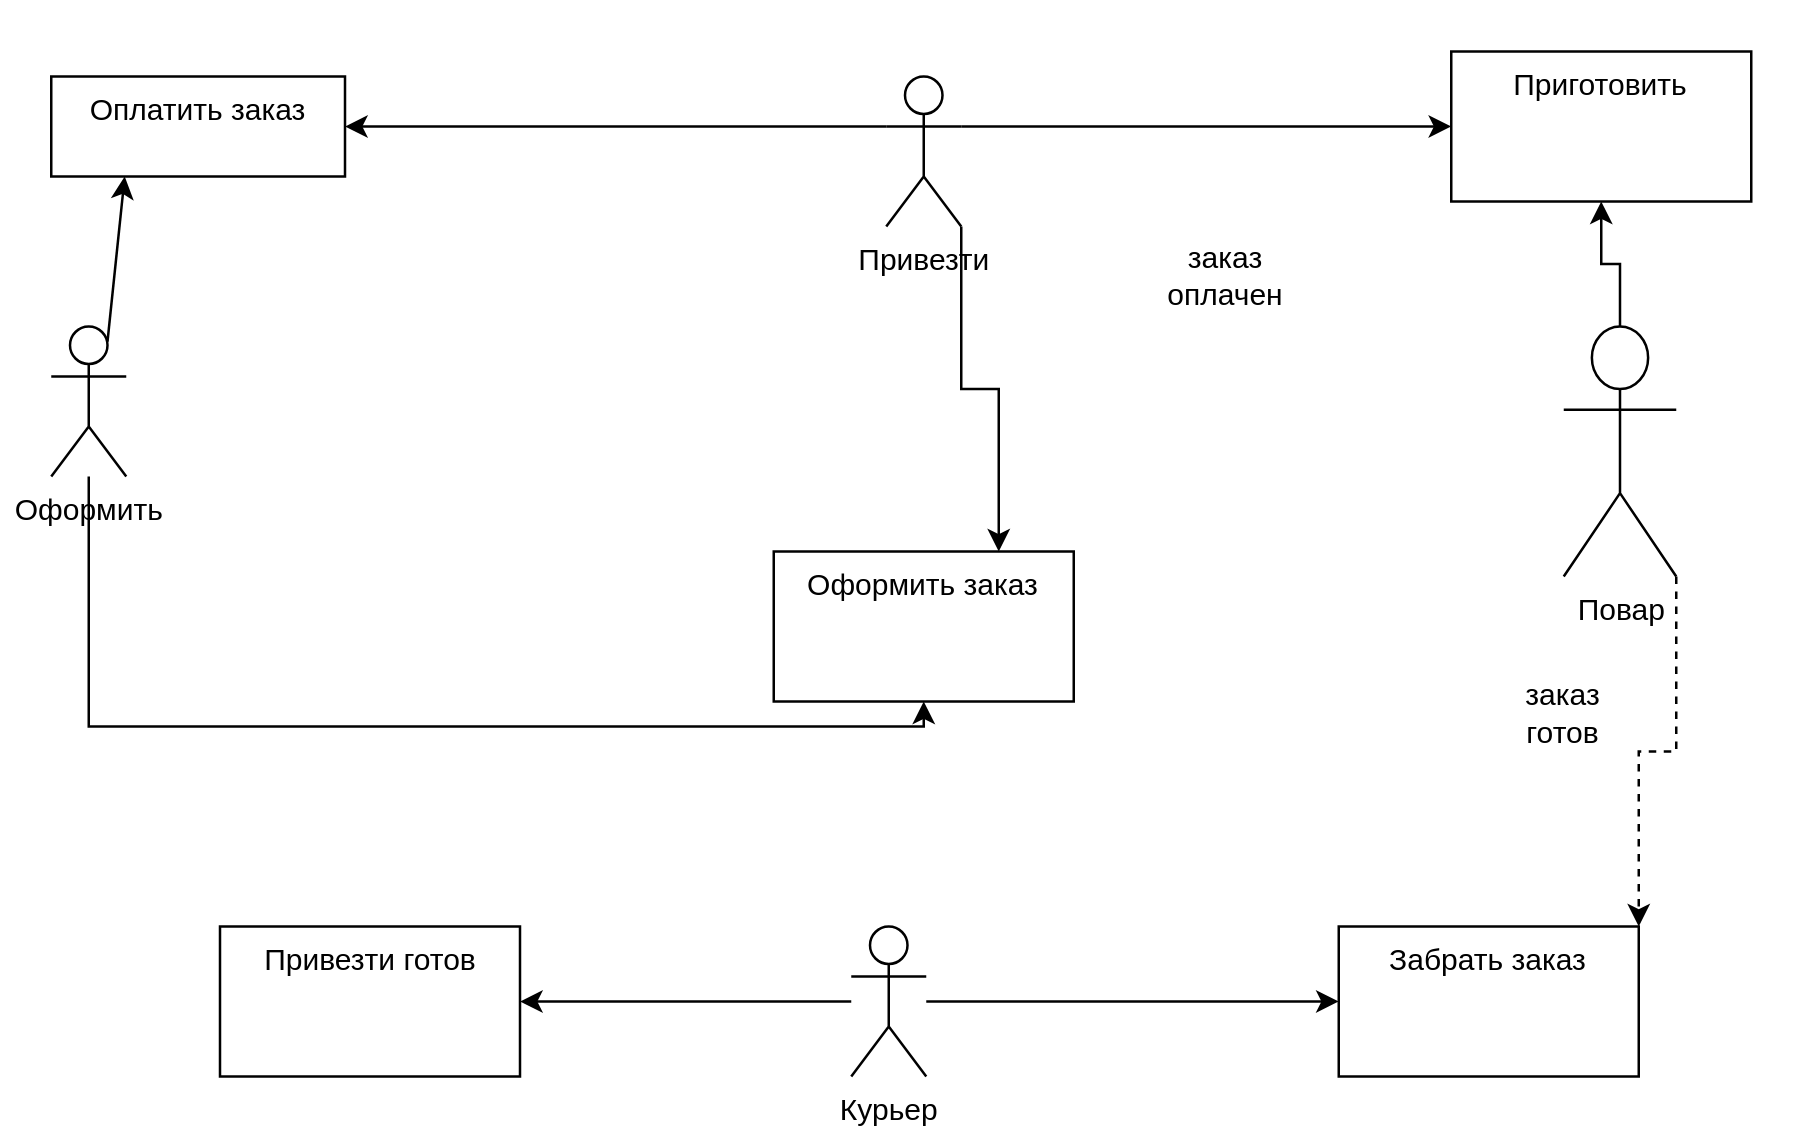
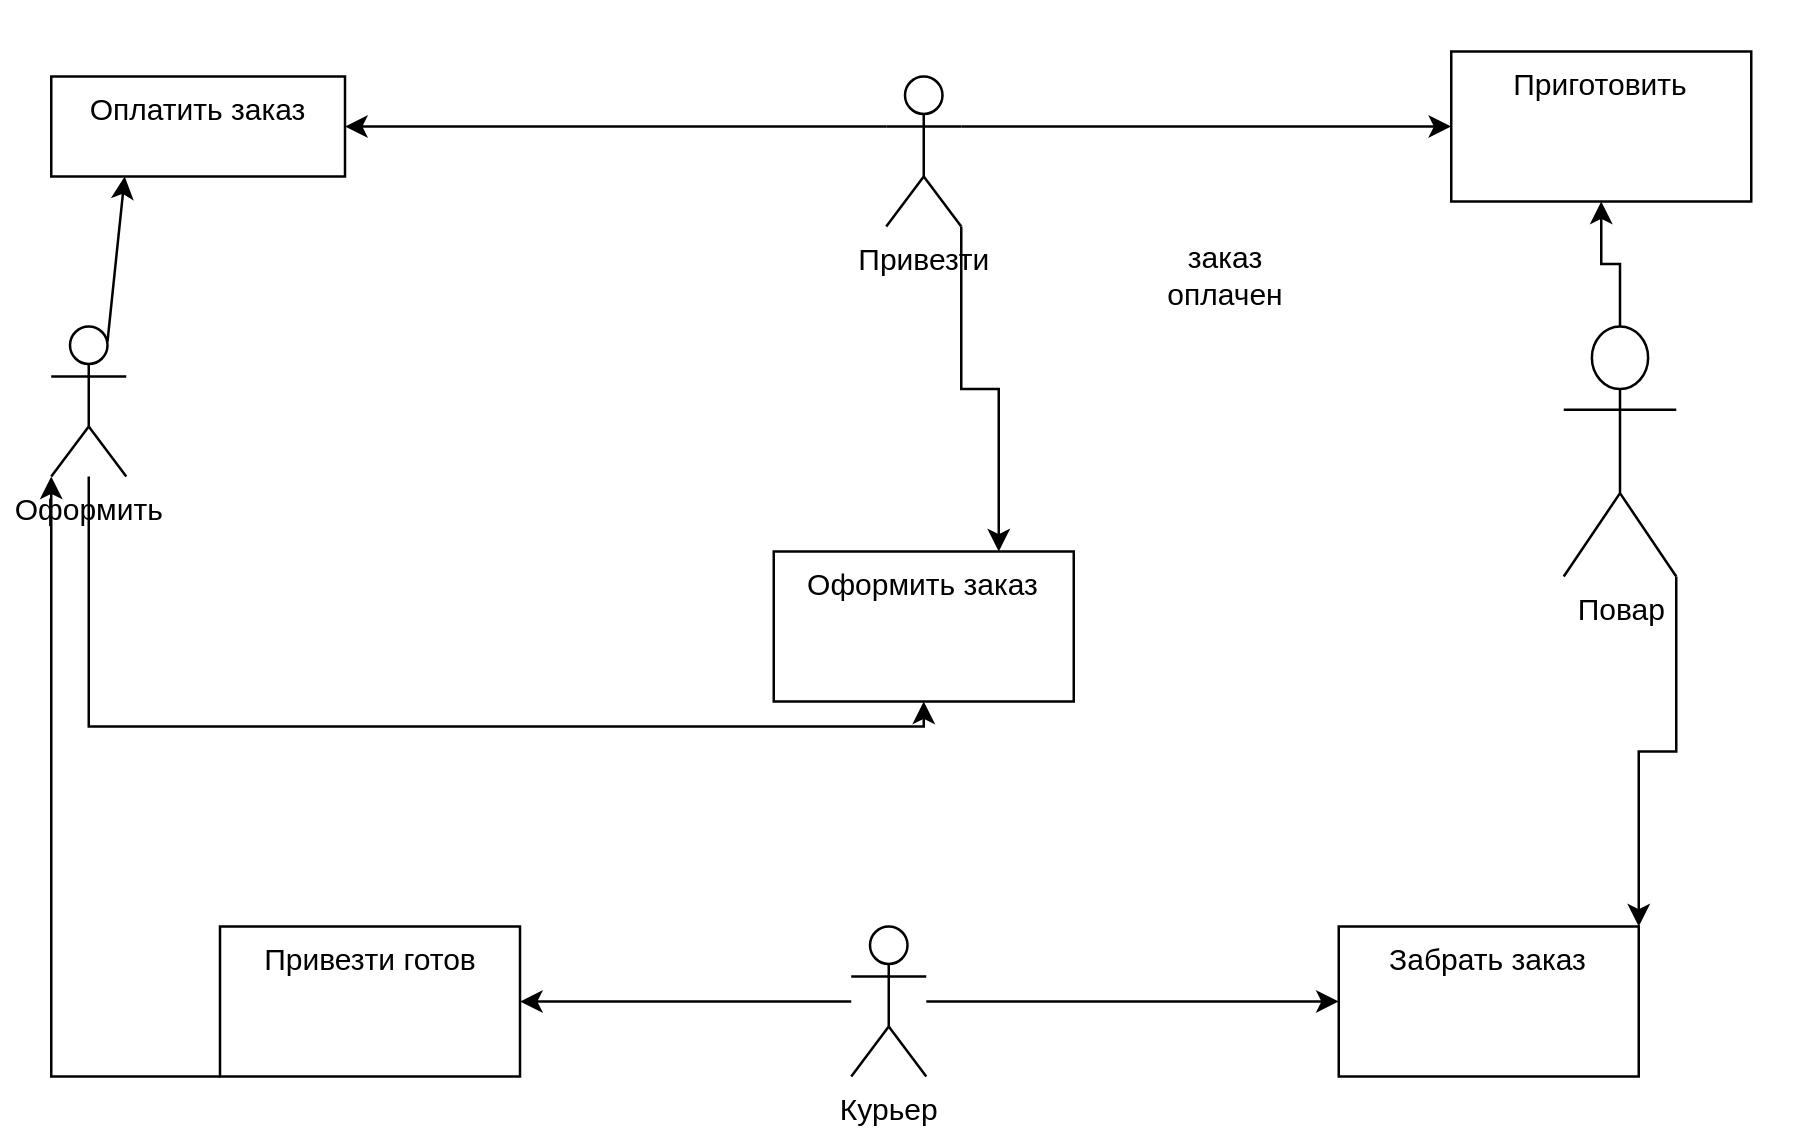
node "заказ готов": removed
edge "Повар" -> "Забрать заказ": style dashed -> solid
edge "Привезти готов" -> "Оформить": added
